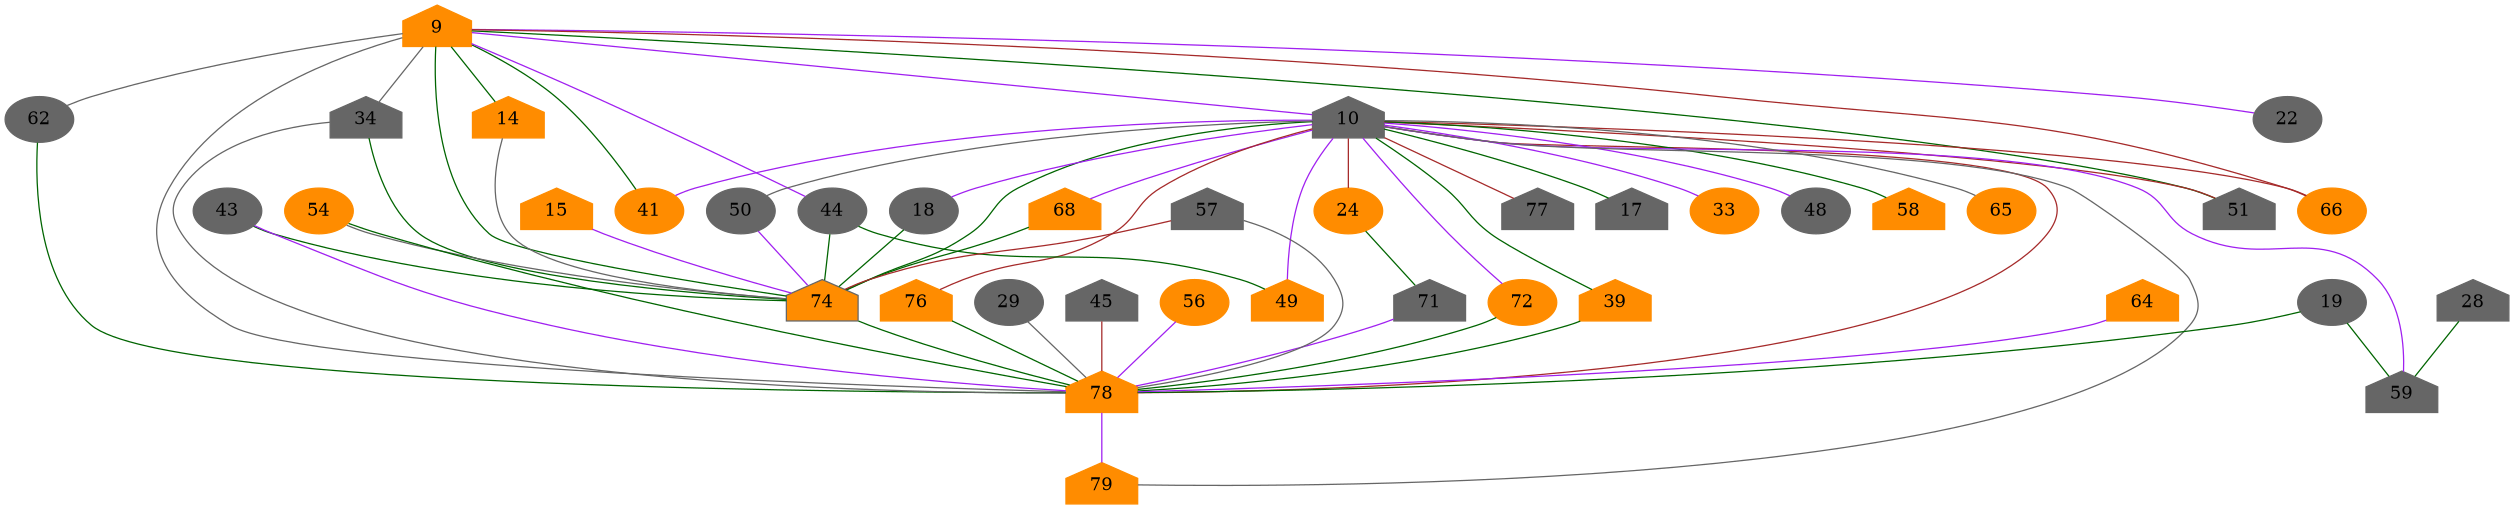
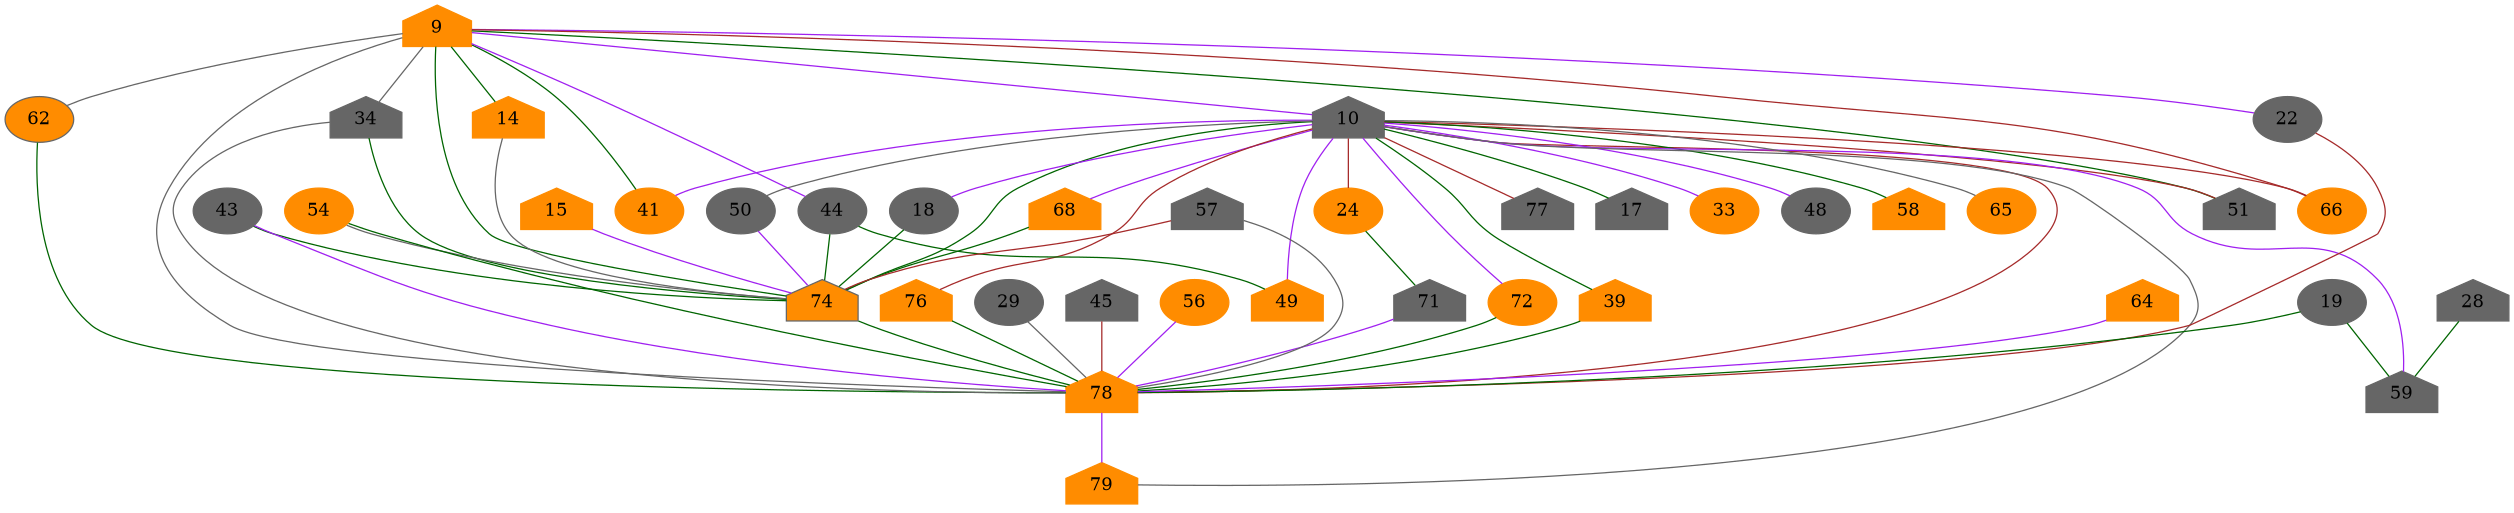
node "62": fillcolor gray40 -> darkorange
edge "22" -- "78": added
